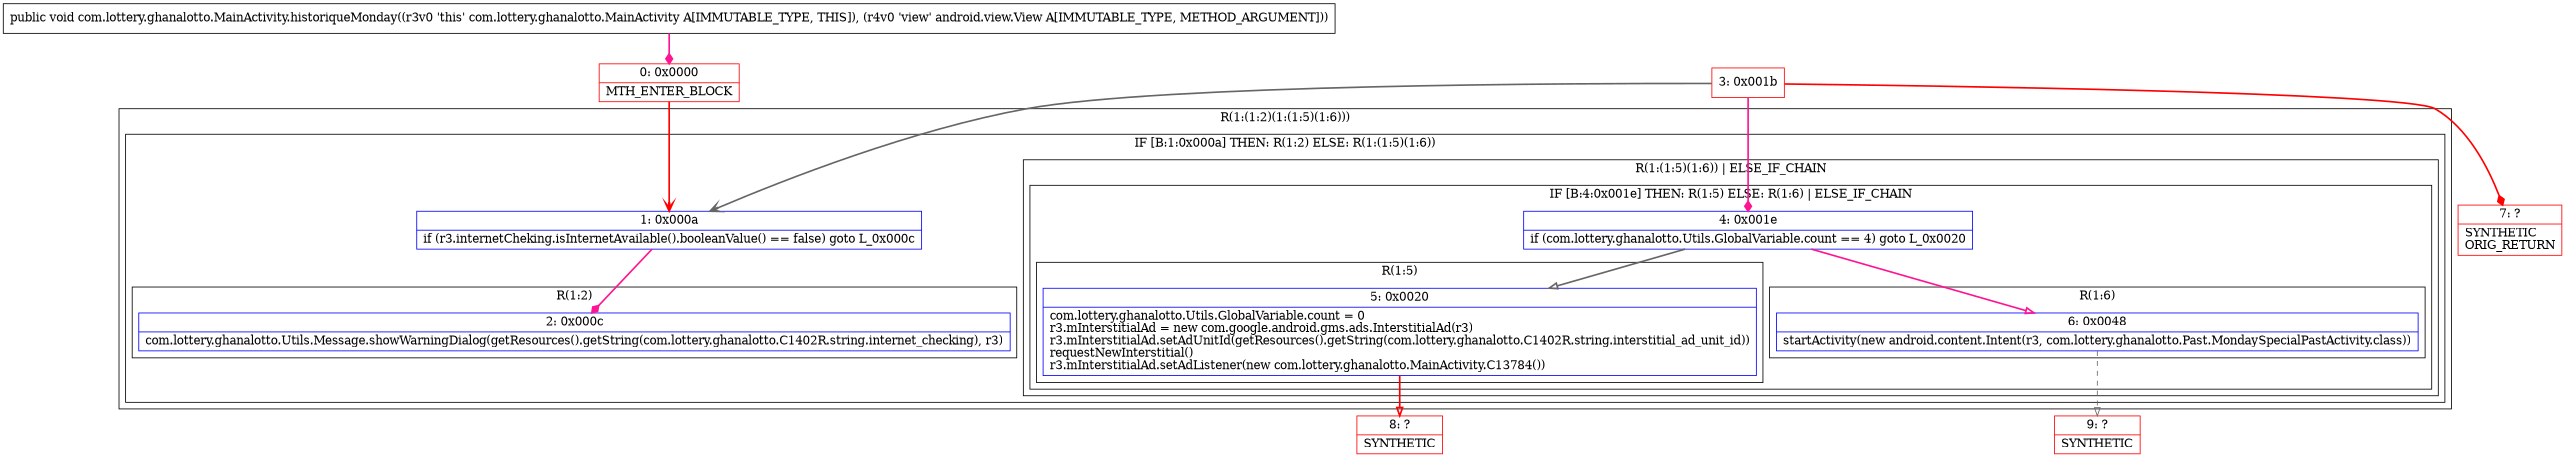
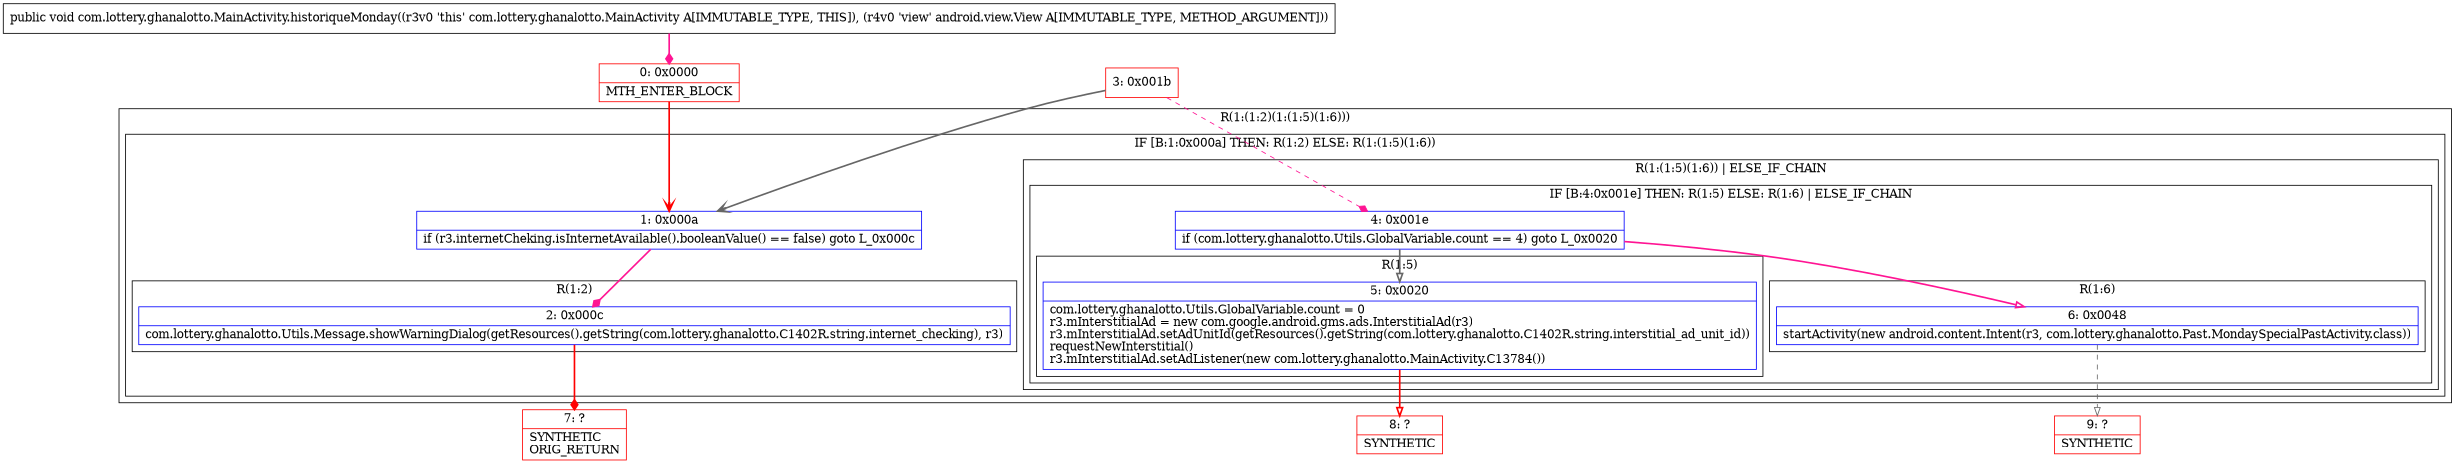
edge "3: 0x001b" -> "7: ?": now "2: 0x000c" -> "7: ?"
edge "3: 0x001b" -> "4: 0x001e": style bold -> dashed
